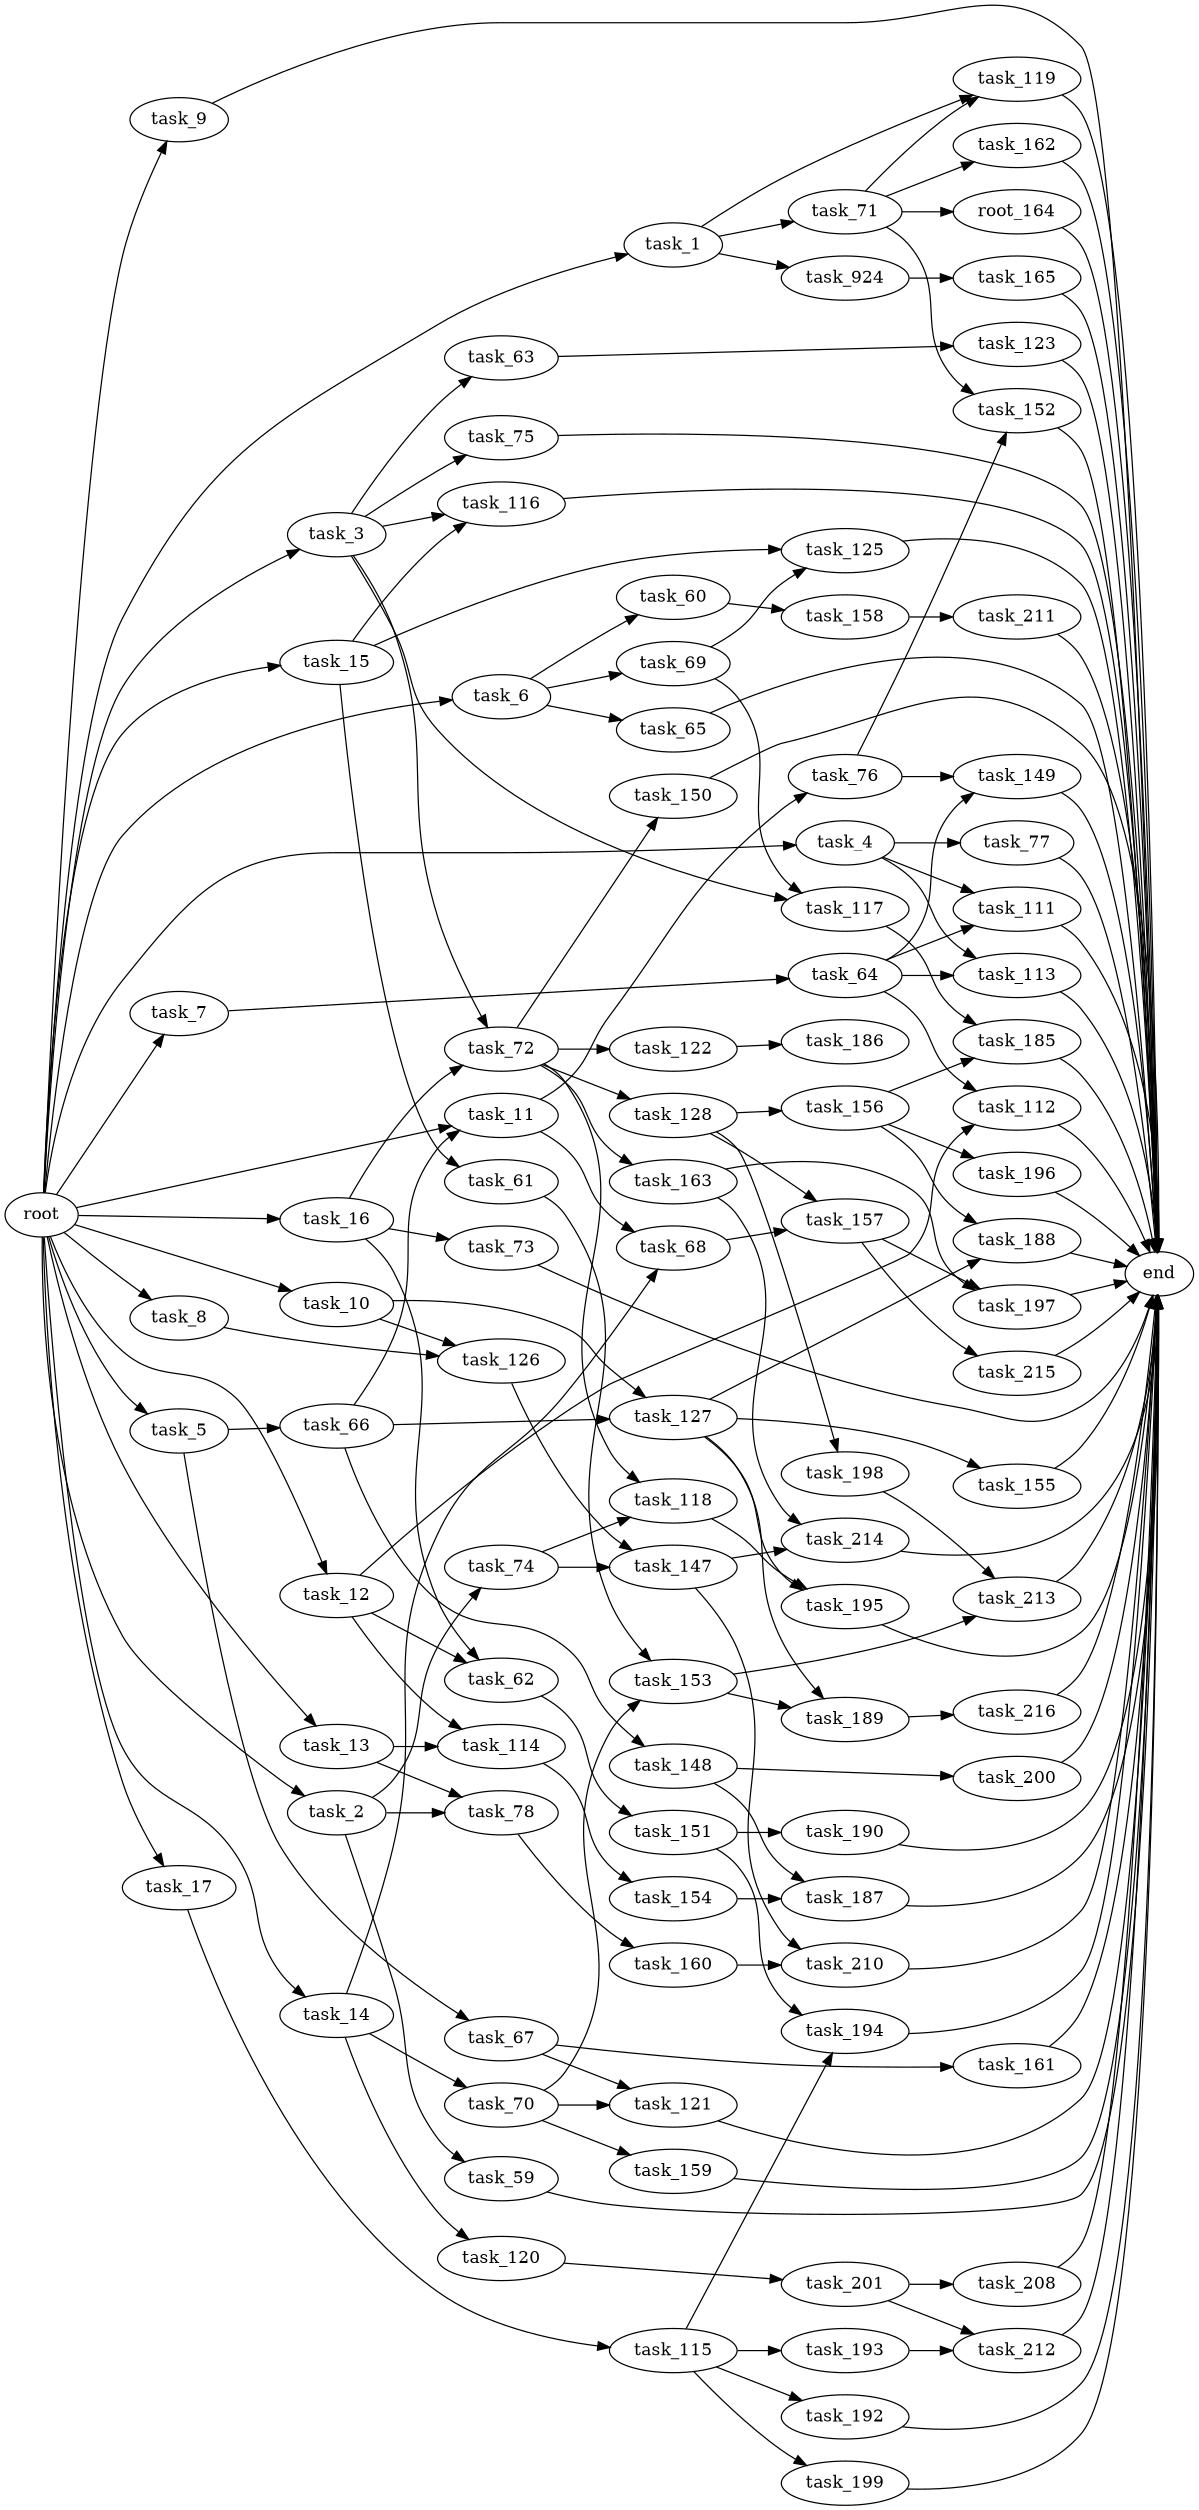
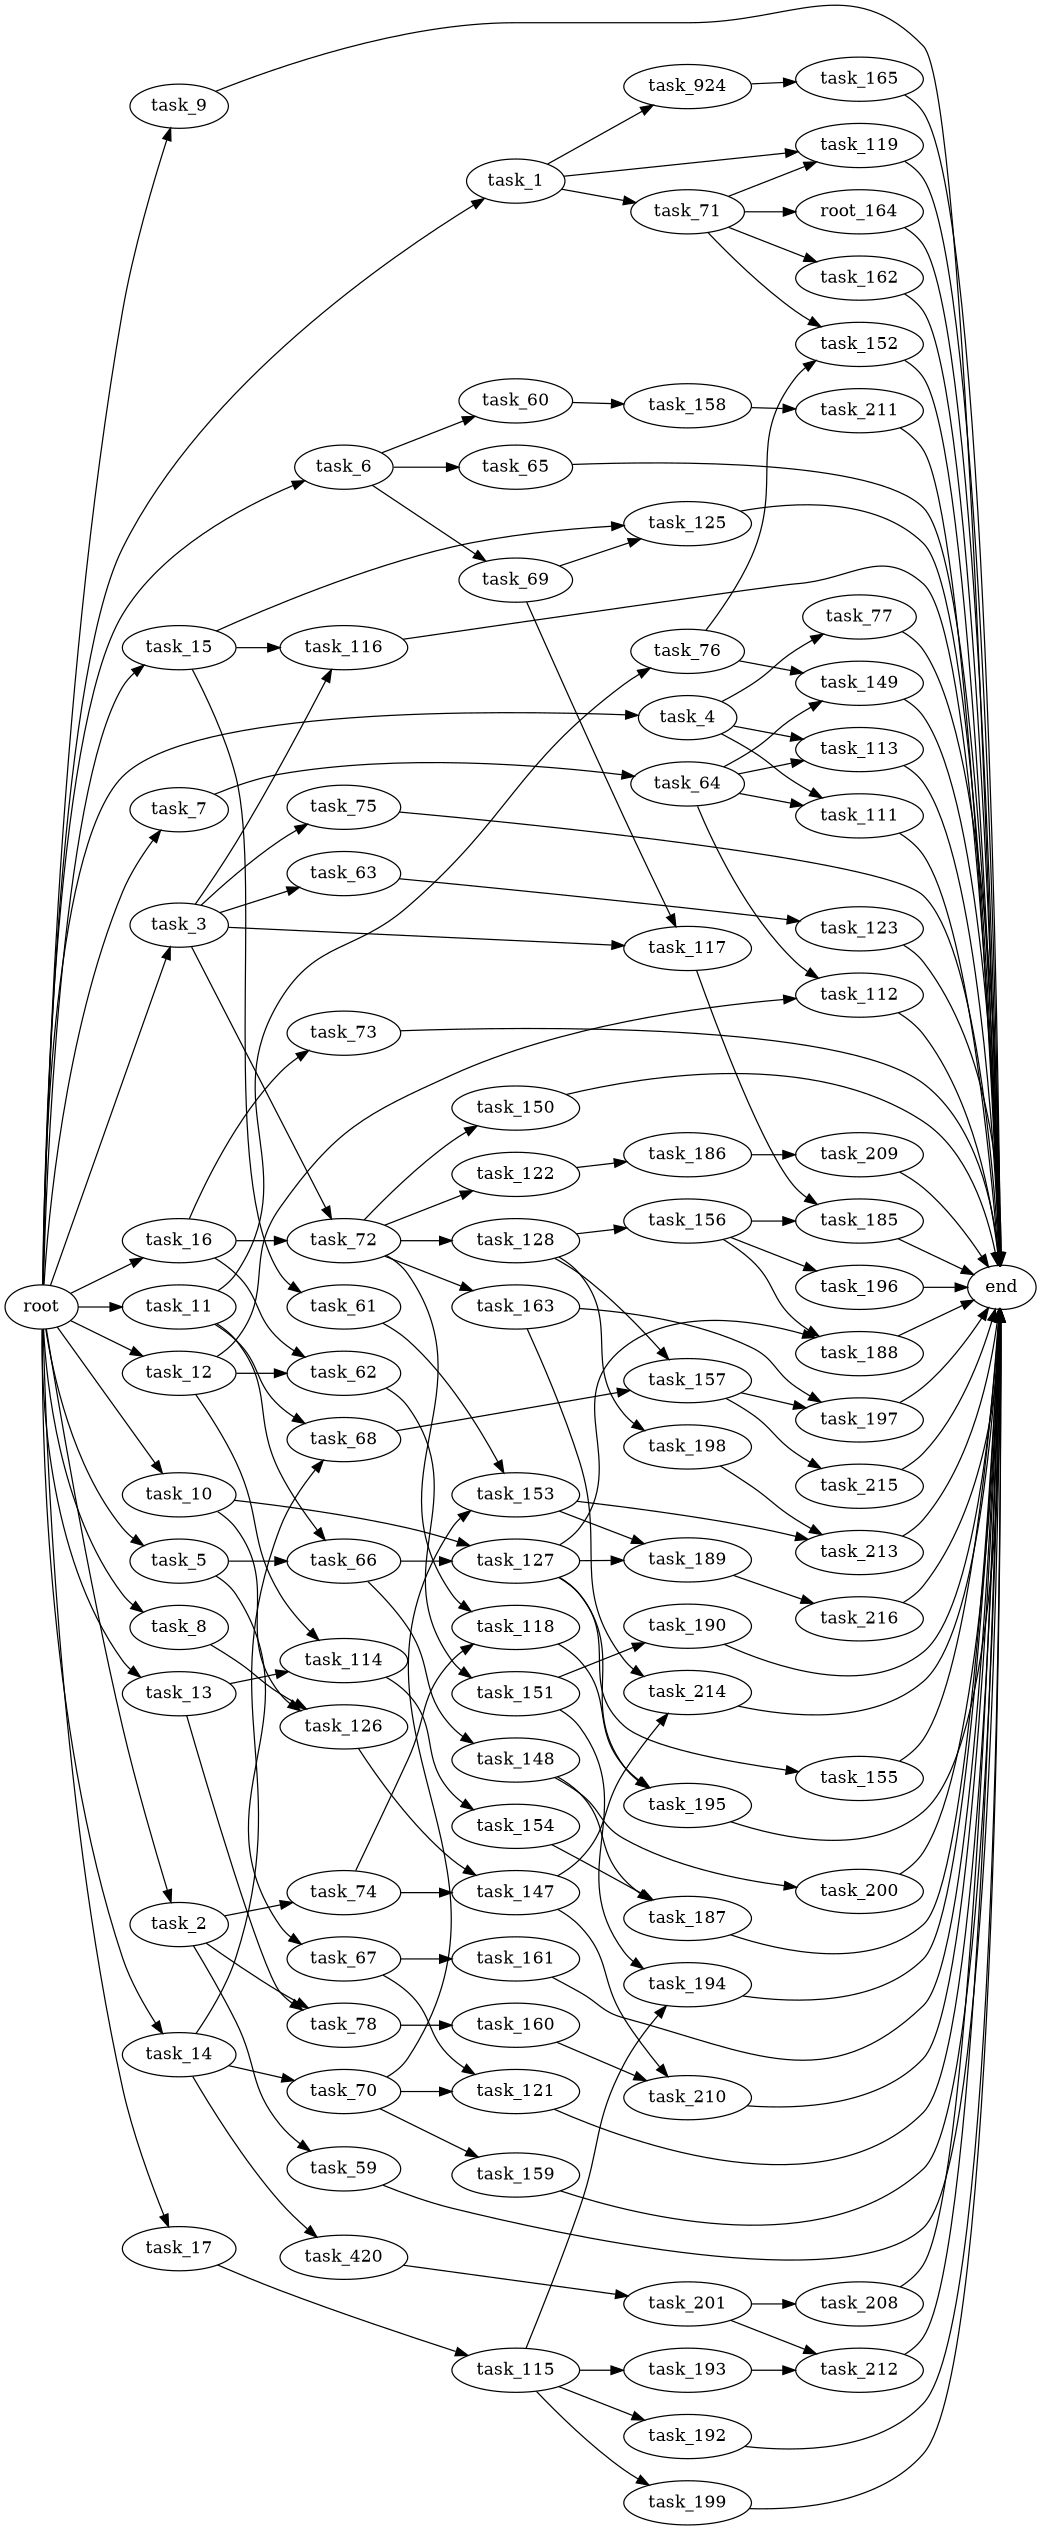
node "task_209": added
edge "task_66" -> "task_11": reversed
node "task_120": label "task_120" -> "task_420"
